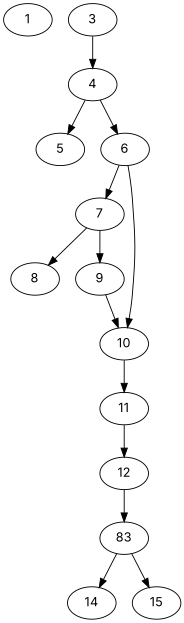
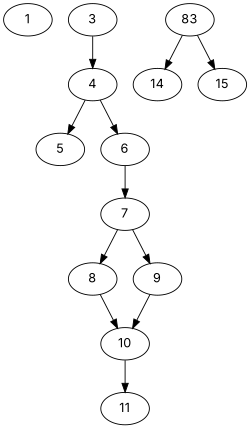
edge "6" -> "10": now "8" -> "10"
node "12": removed
